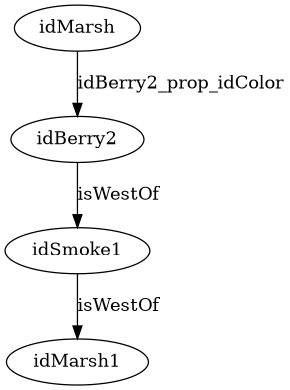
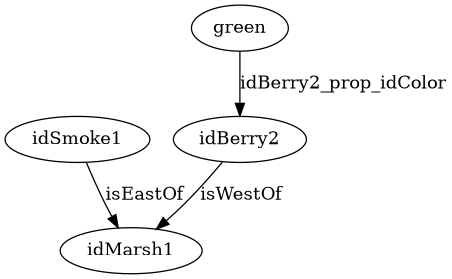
node "idMarsh": label "idMarsh" -> "green"
edge "idBerry2" -> "idSmoke1": now "idBerry2" -> "idMarsh1"
edge "idSmoke1" -> "idMarsh1": label "isWestOf" -> "isEastOf"
